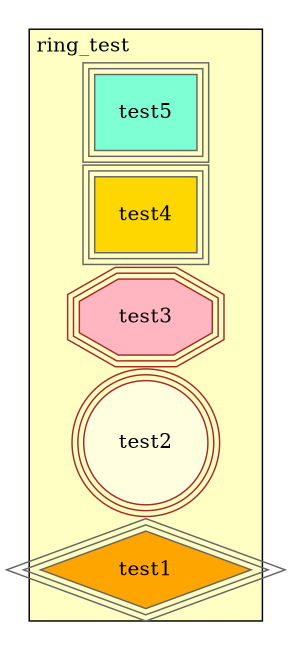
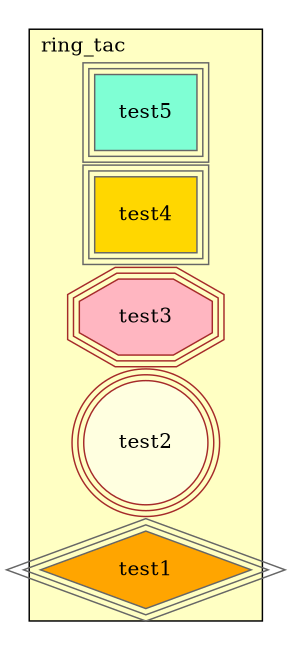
cluster "ring_test": label "ring_test" -> "ring_tac"
